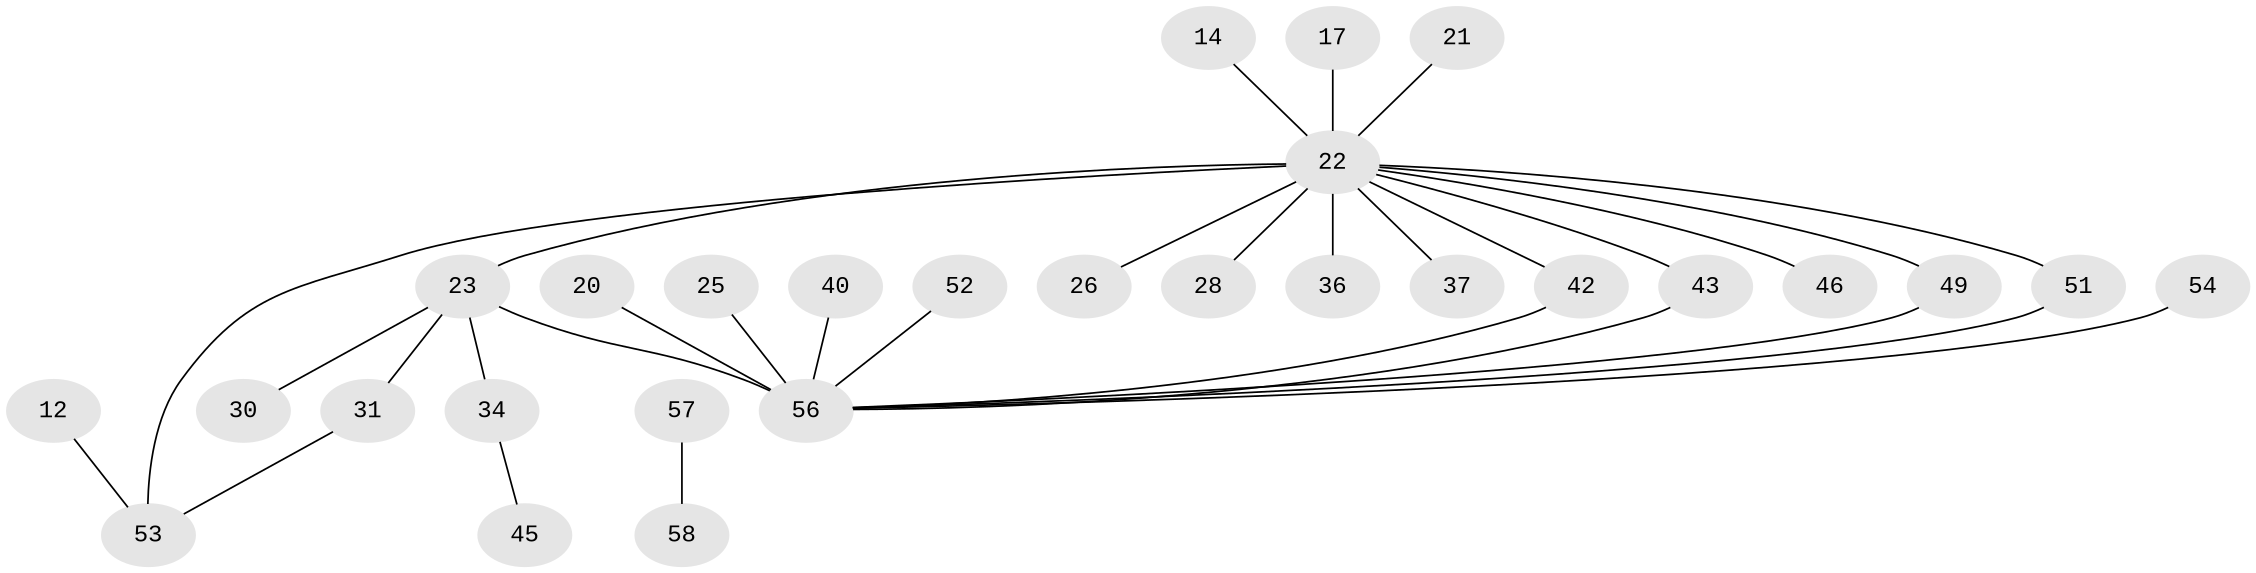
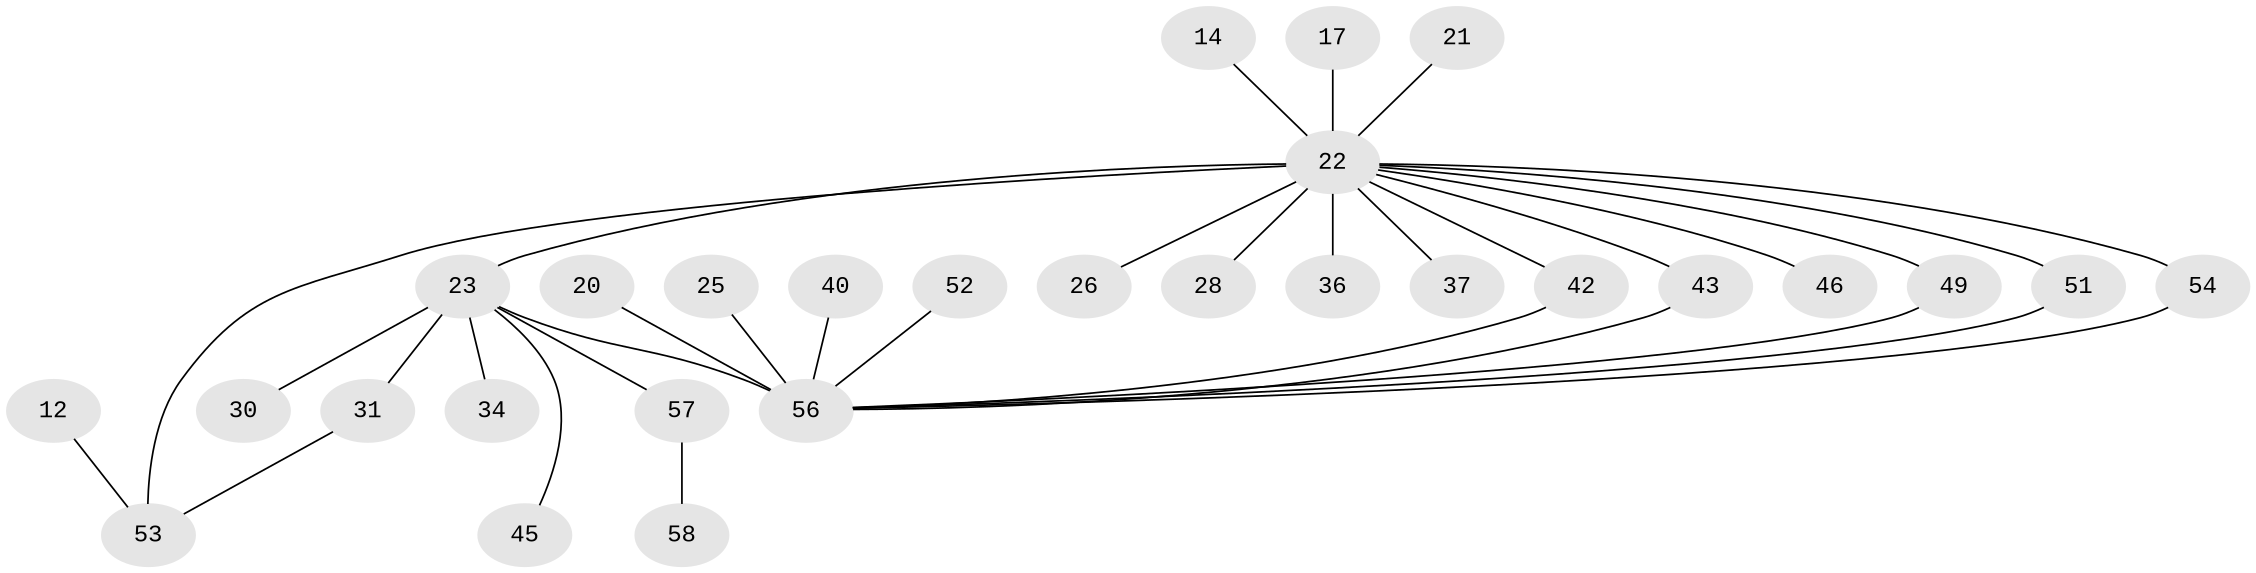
edge "22" -- "54": added
edge "23" -- "57": added
edge "34" -- "45": now "23" -- "45"
